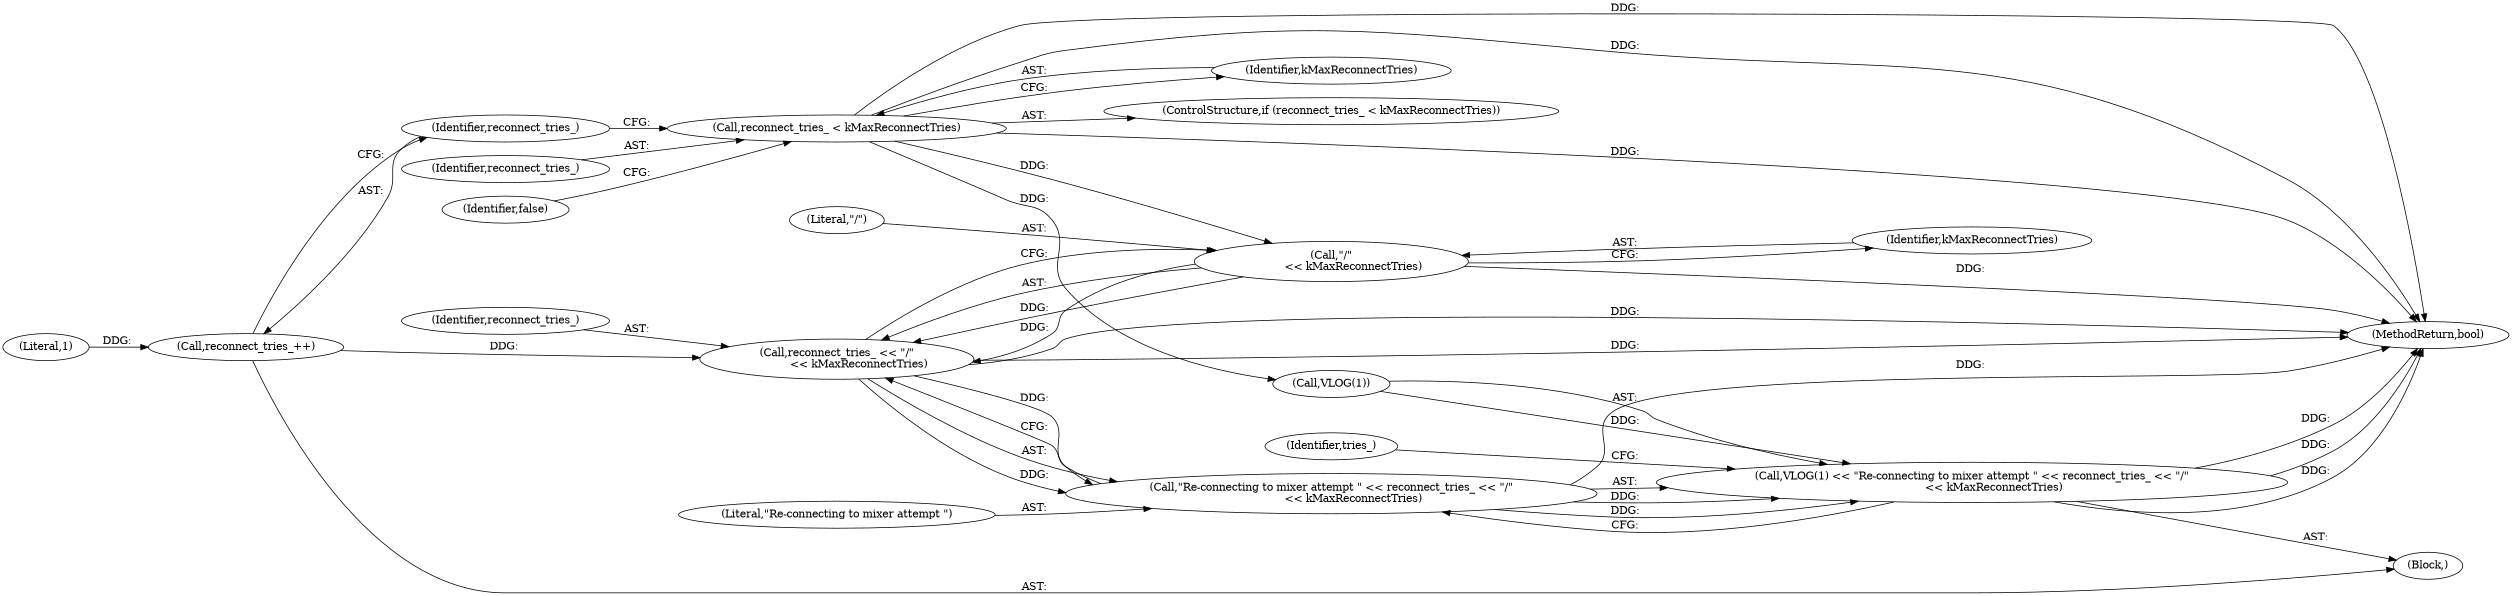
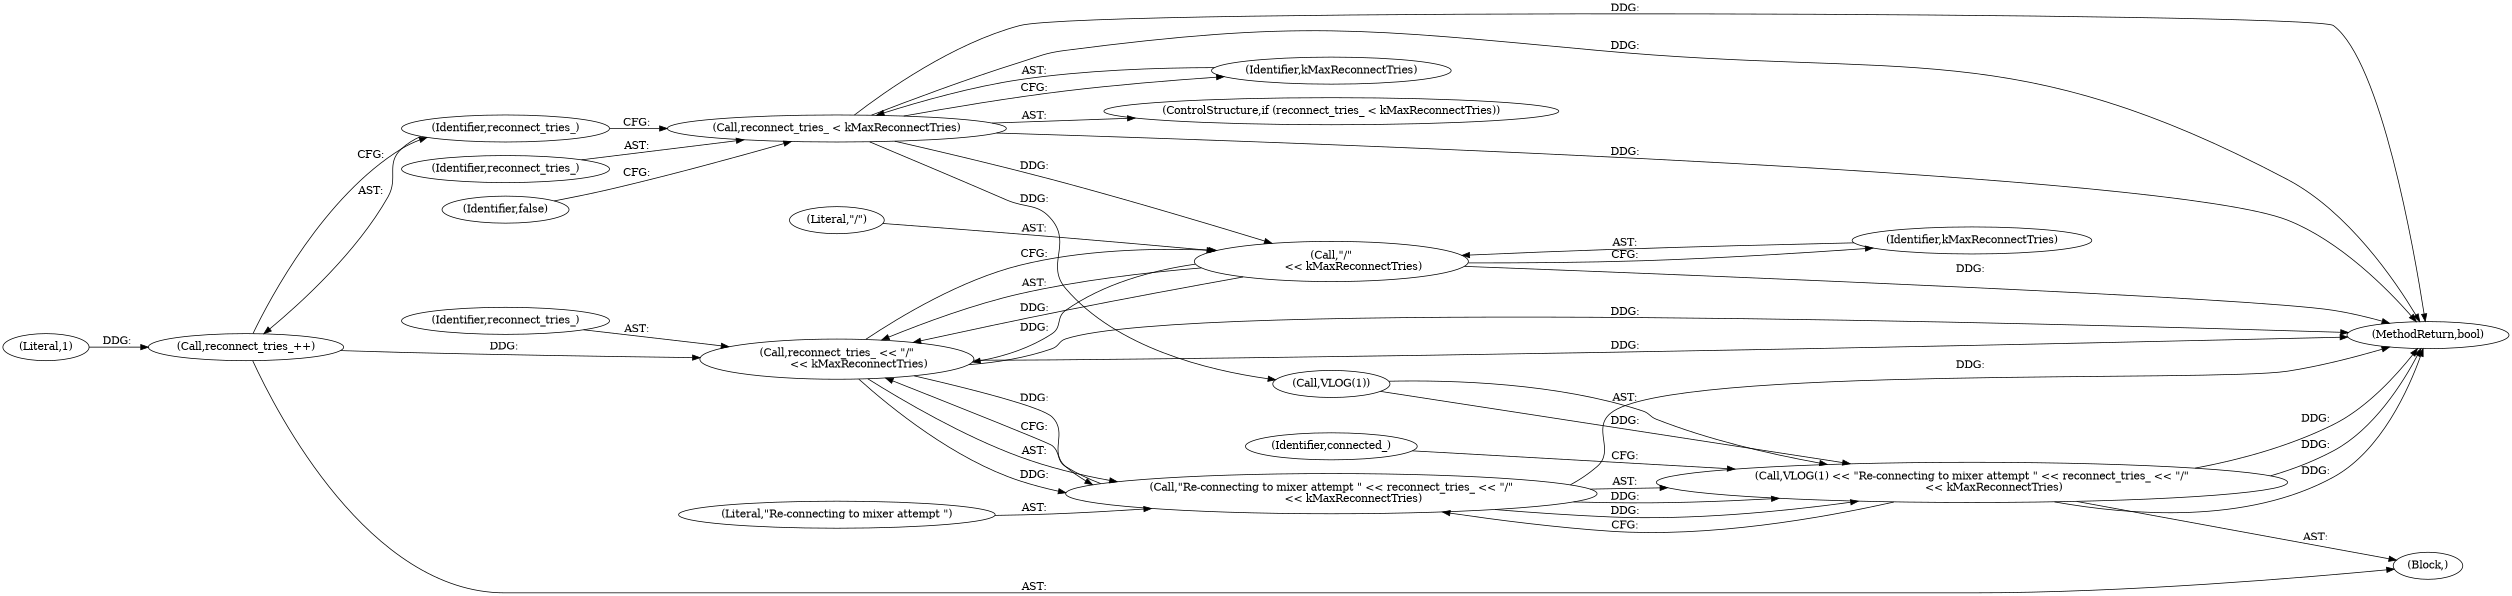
node "(Identifier,tries_)": label "(Identifier,tries_)" -> "(Identifier,connected_)"
